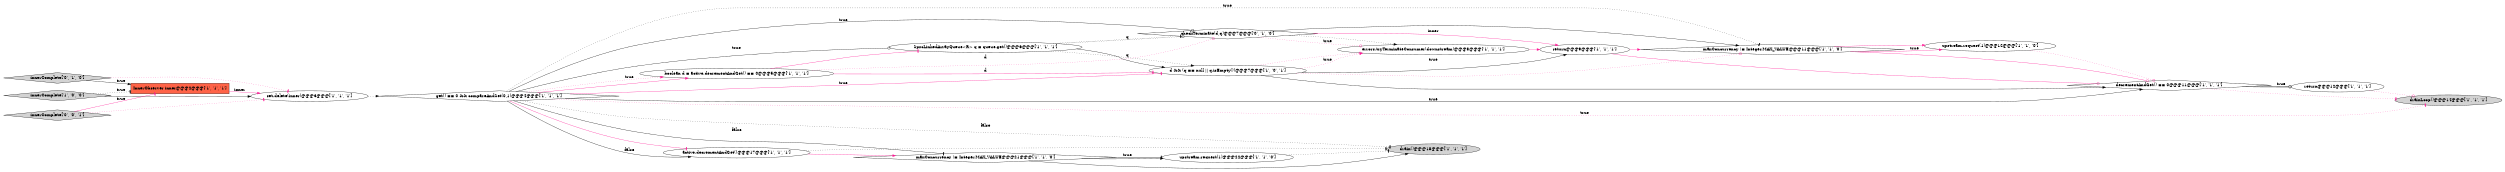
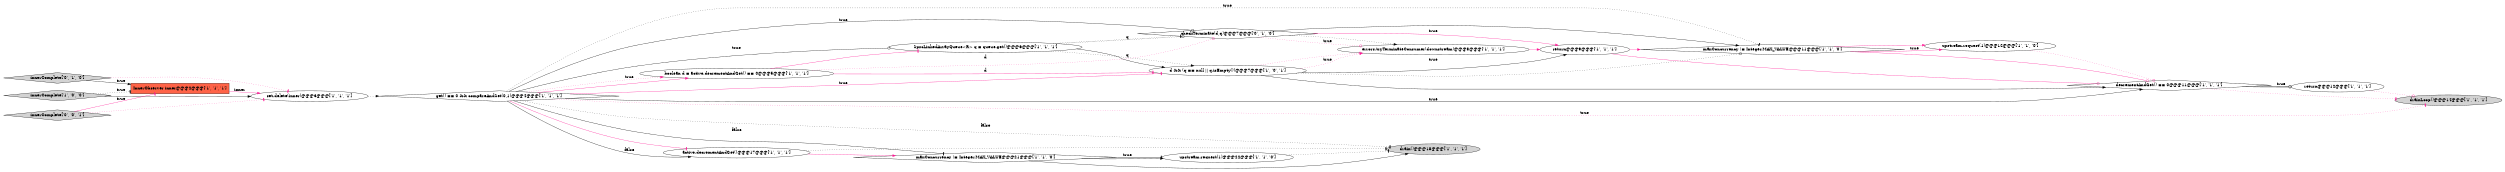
edge "checkTerminate(d,q)@@@7@@@['0', '1', '0']" -> "return@@@9@@@['1', '1', '1']": label "inner" -> "true"
edge "d && (q == null || q.isEmpty())@@@7@@@['1', '0', '1']" -> "maxConcurrency != Integer.MAX_VALUE@@@11@@@['1', '1', '0']": color deeppink -> black
